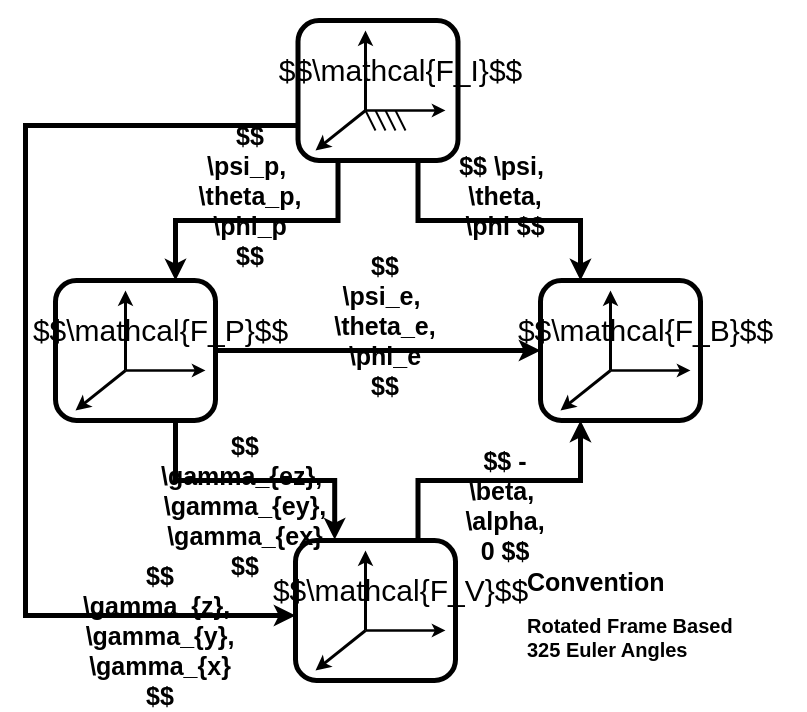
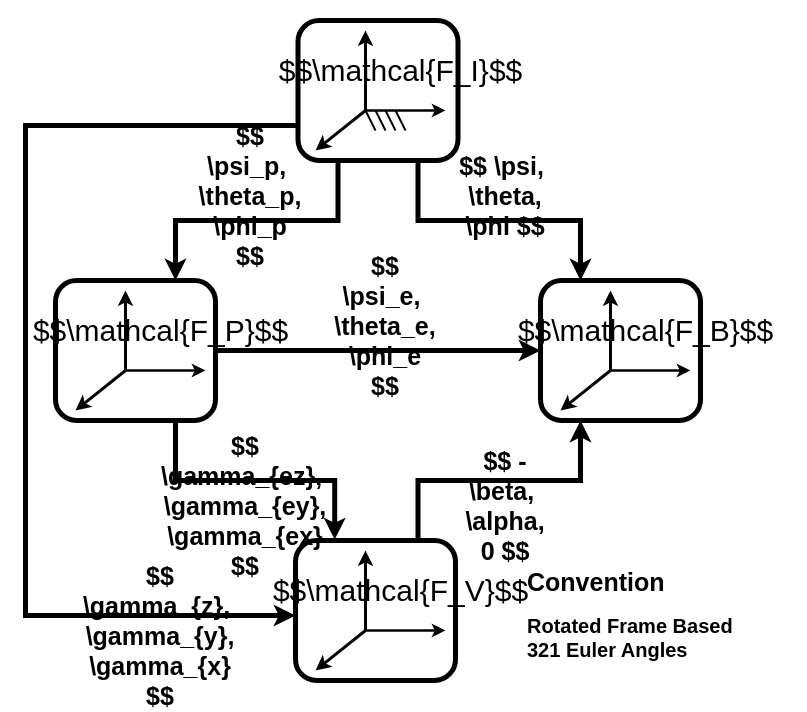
node "ConventionRotated Frame Based 325 Euler Angles": label "ConventionRotated Frame Based 325 Euler Angles" -> "ConventionRotated Frame Based 321 Euler Angles"
